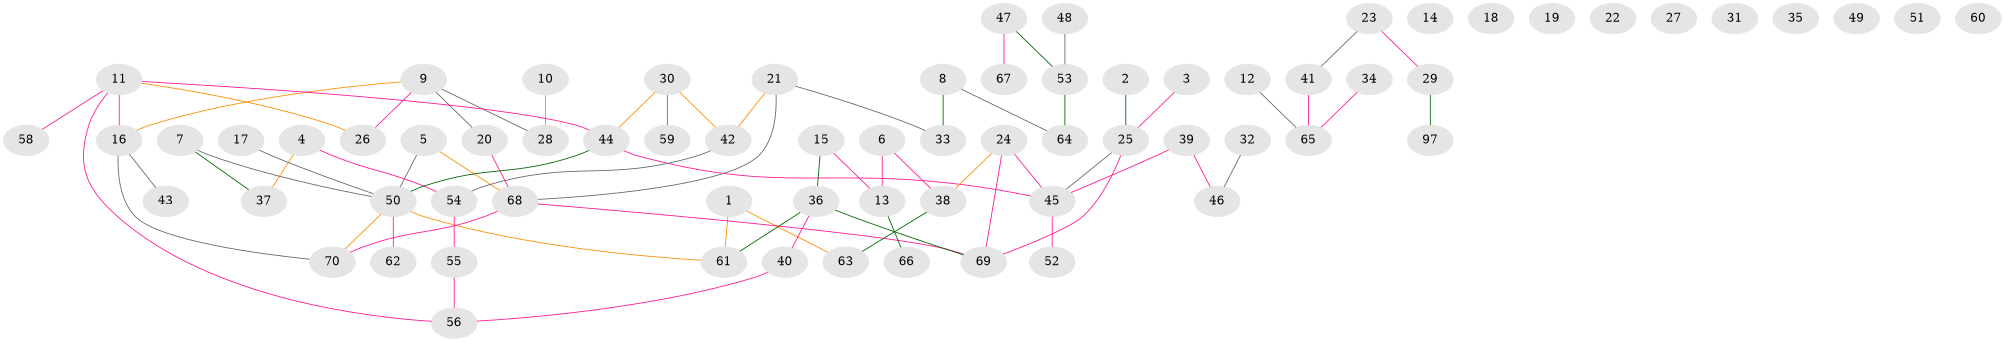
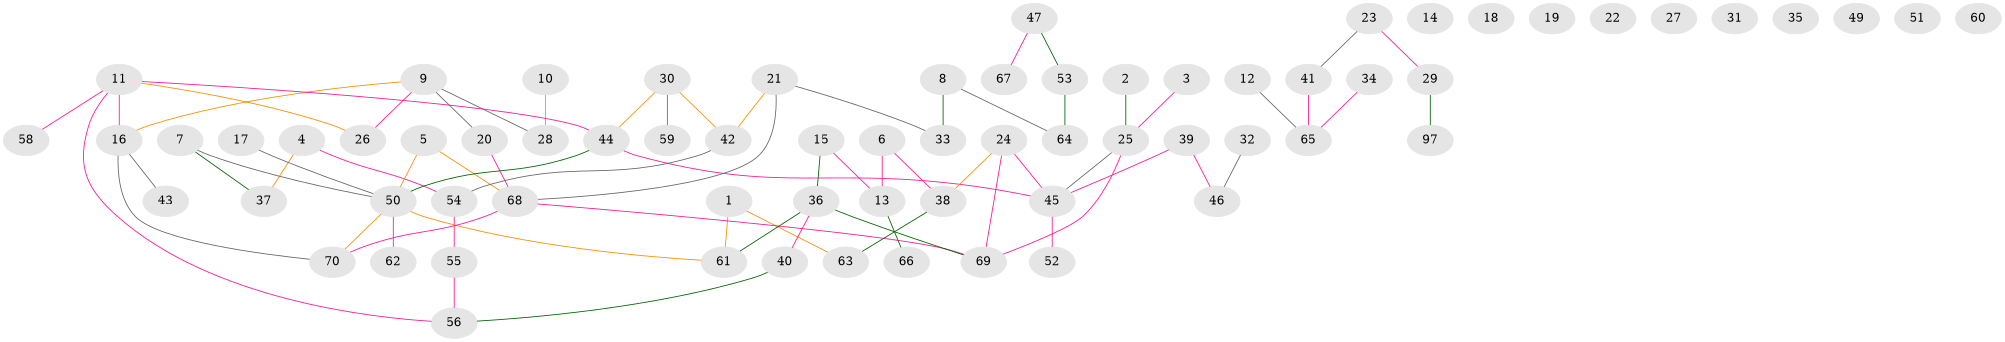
node "48": removed
edge "5" -- "50": color gray40 -> darkorange
edge "40" -- "56": color deeppink -> darkgreen
